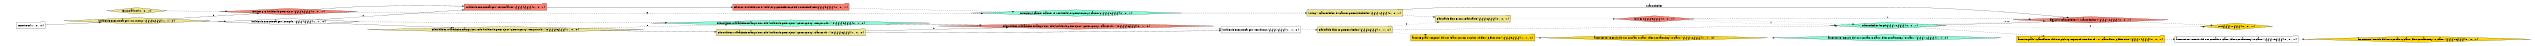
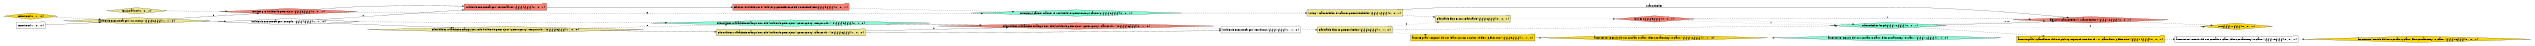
node "testDirect['0', '1', '0']": added
